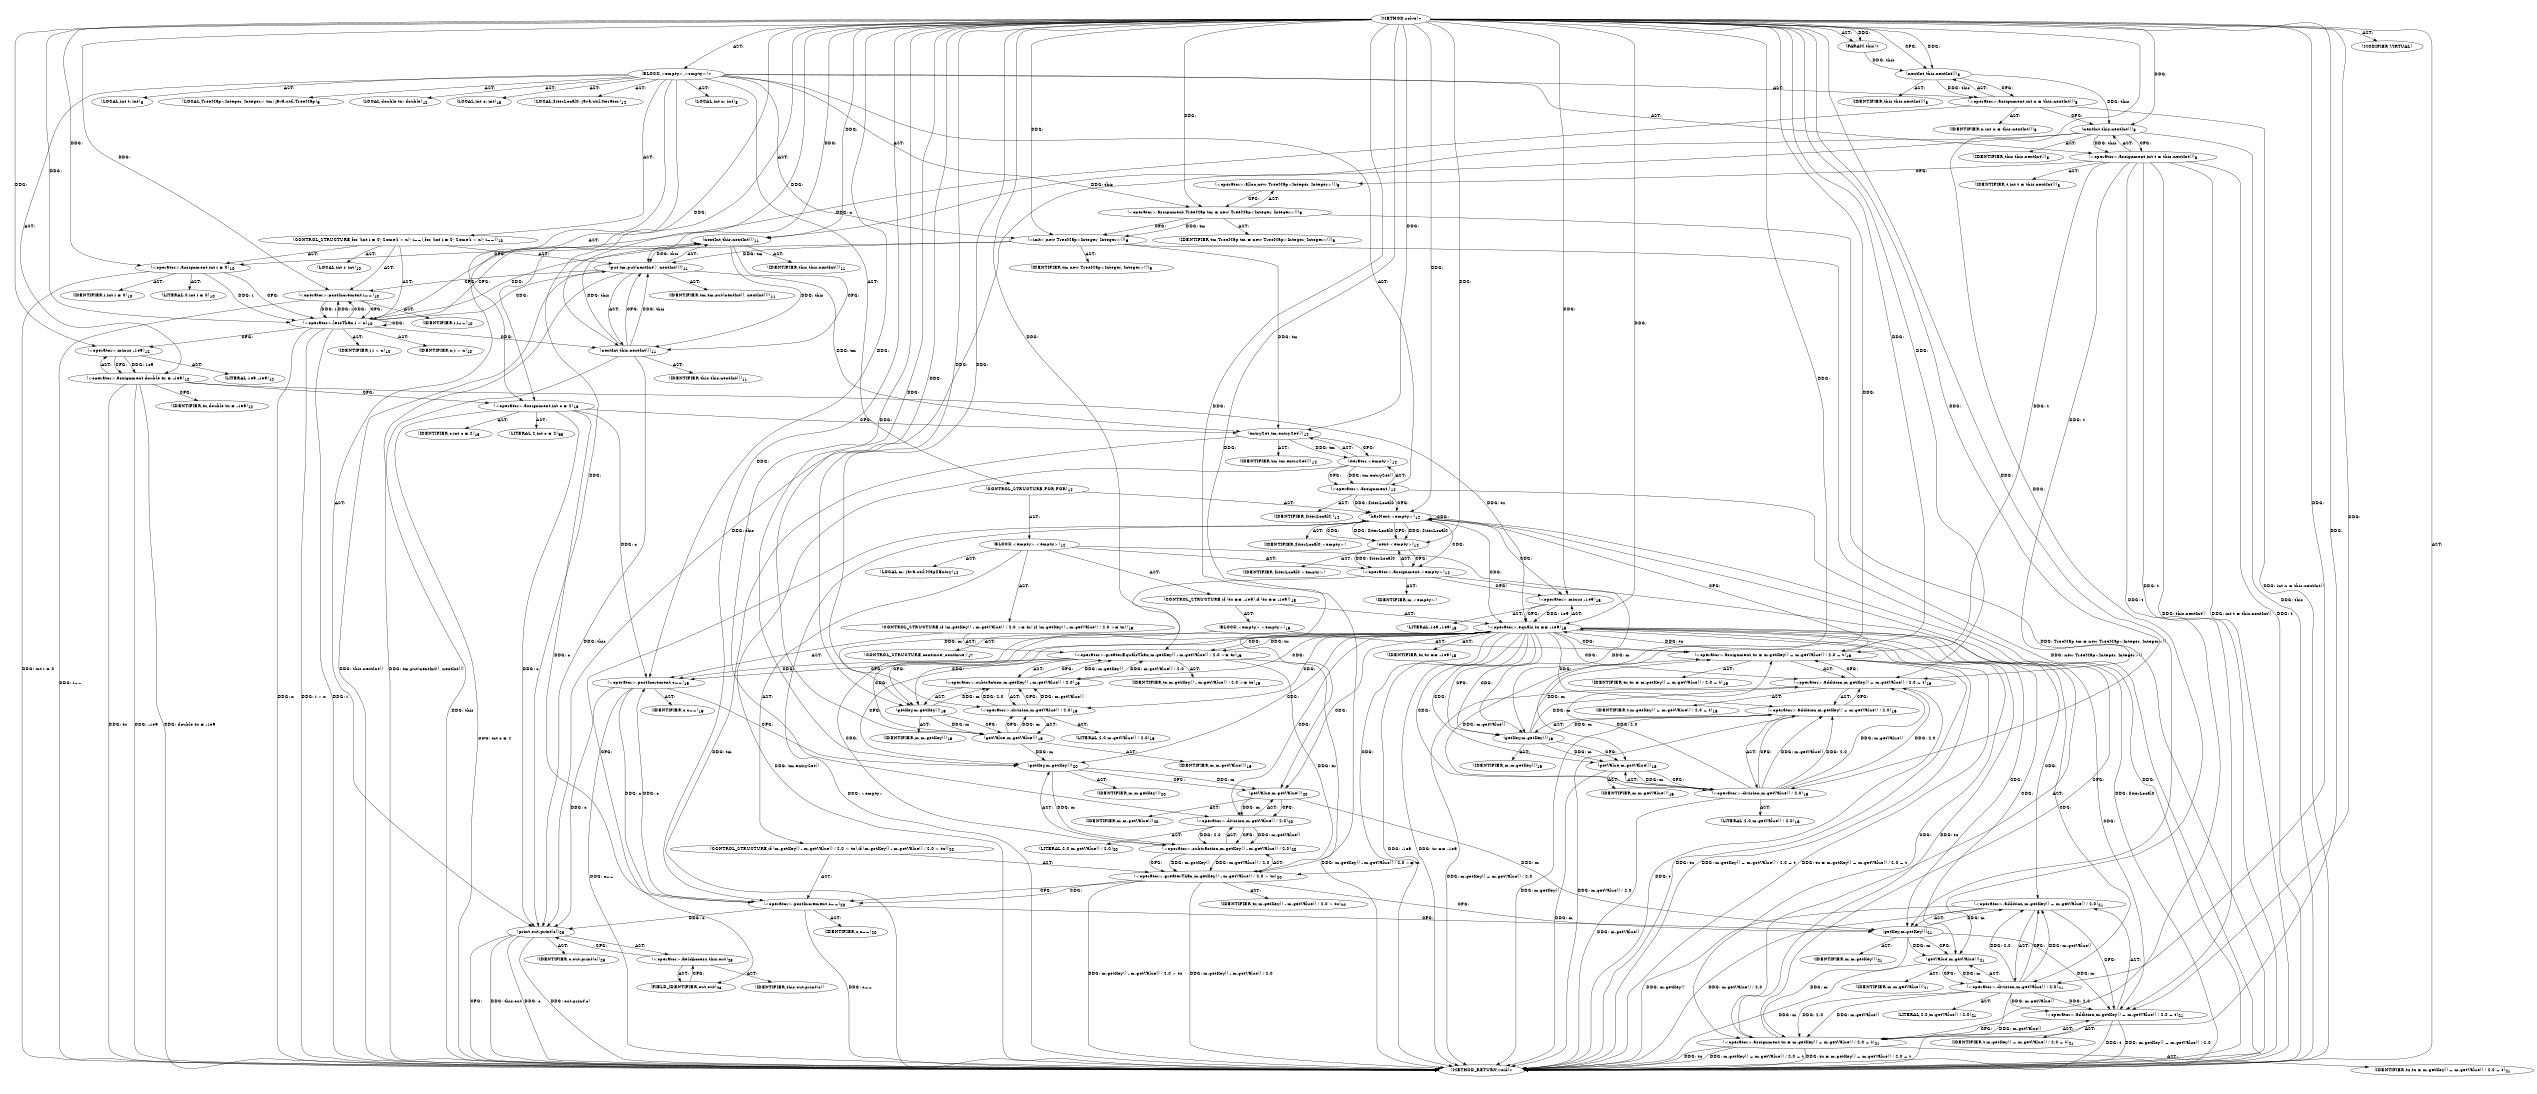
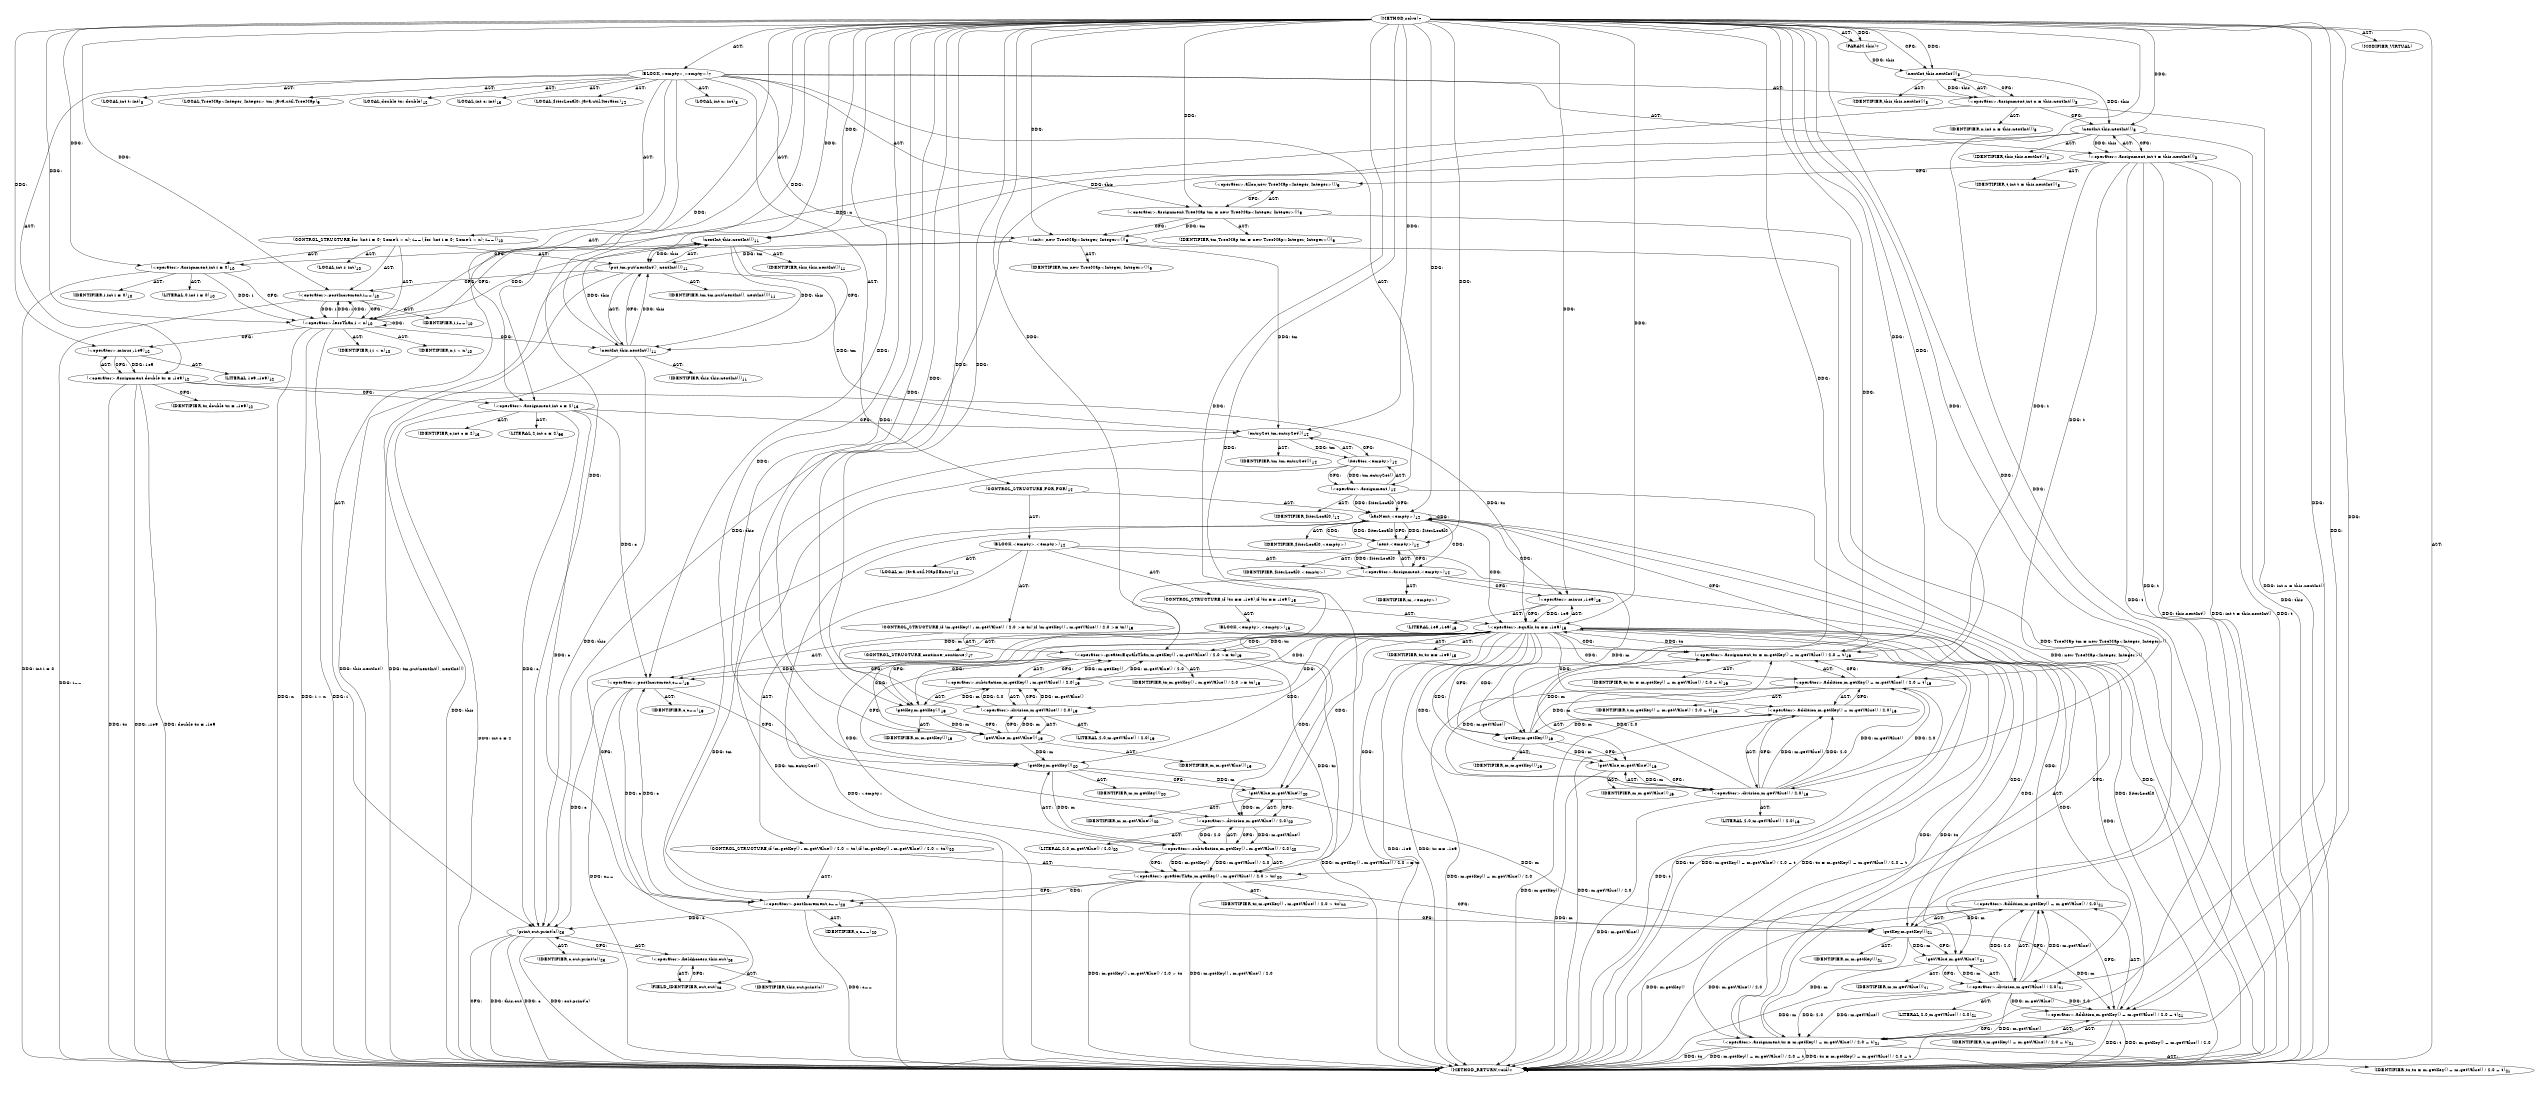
edge "(<operator>.lessThan,i < n)" -> "(put,tm.put(nextInt(), nextInt()))": removed, label "CDG:"
